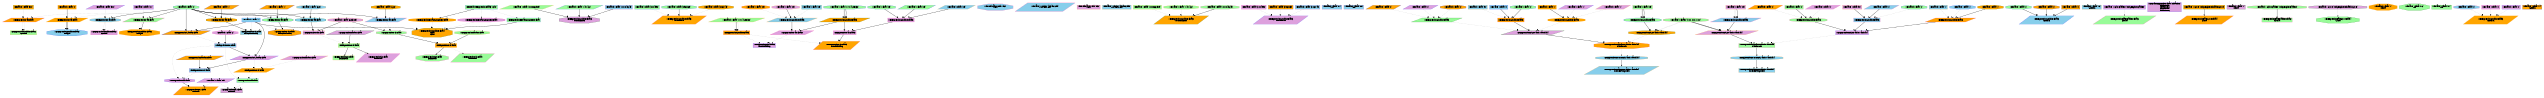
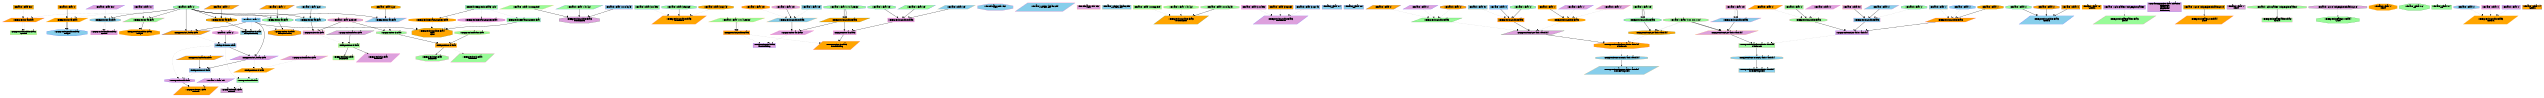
node "VFXValue`1 Float (16) Speed_c": fillcolor skyblue -> orange
